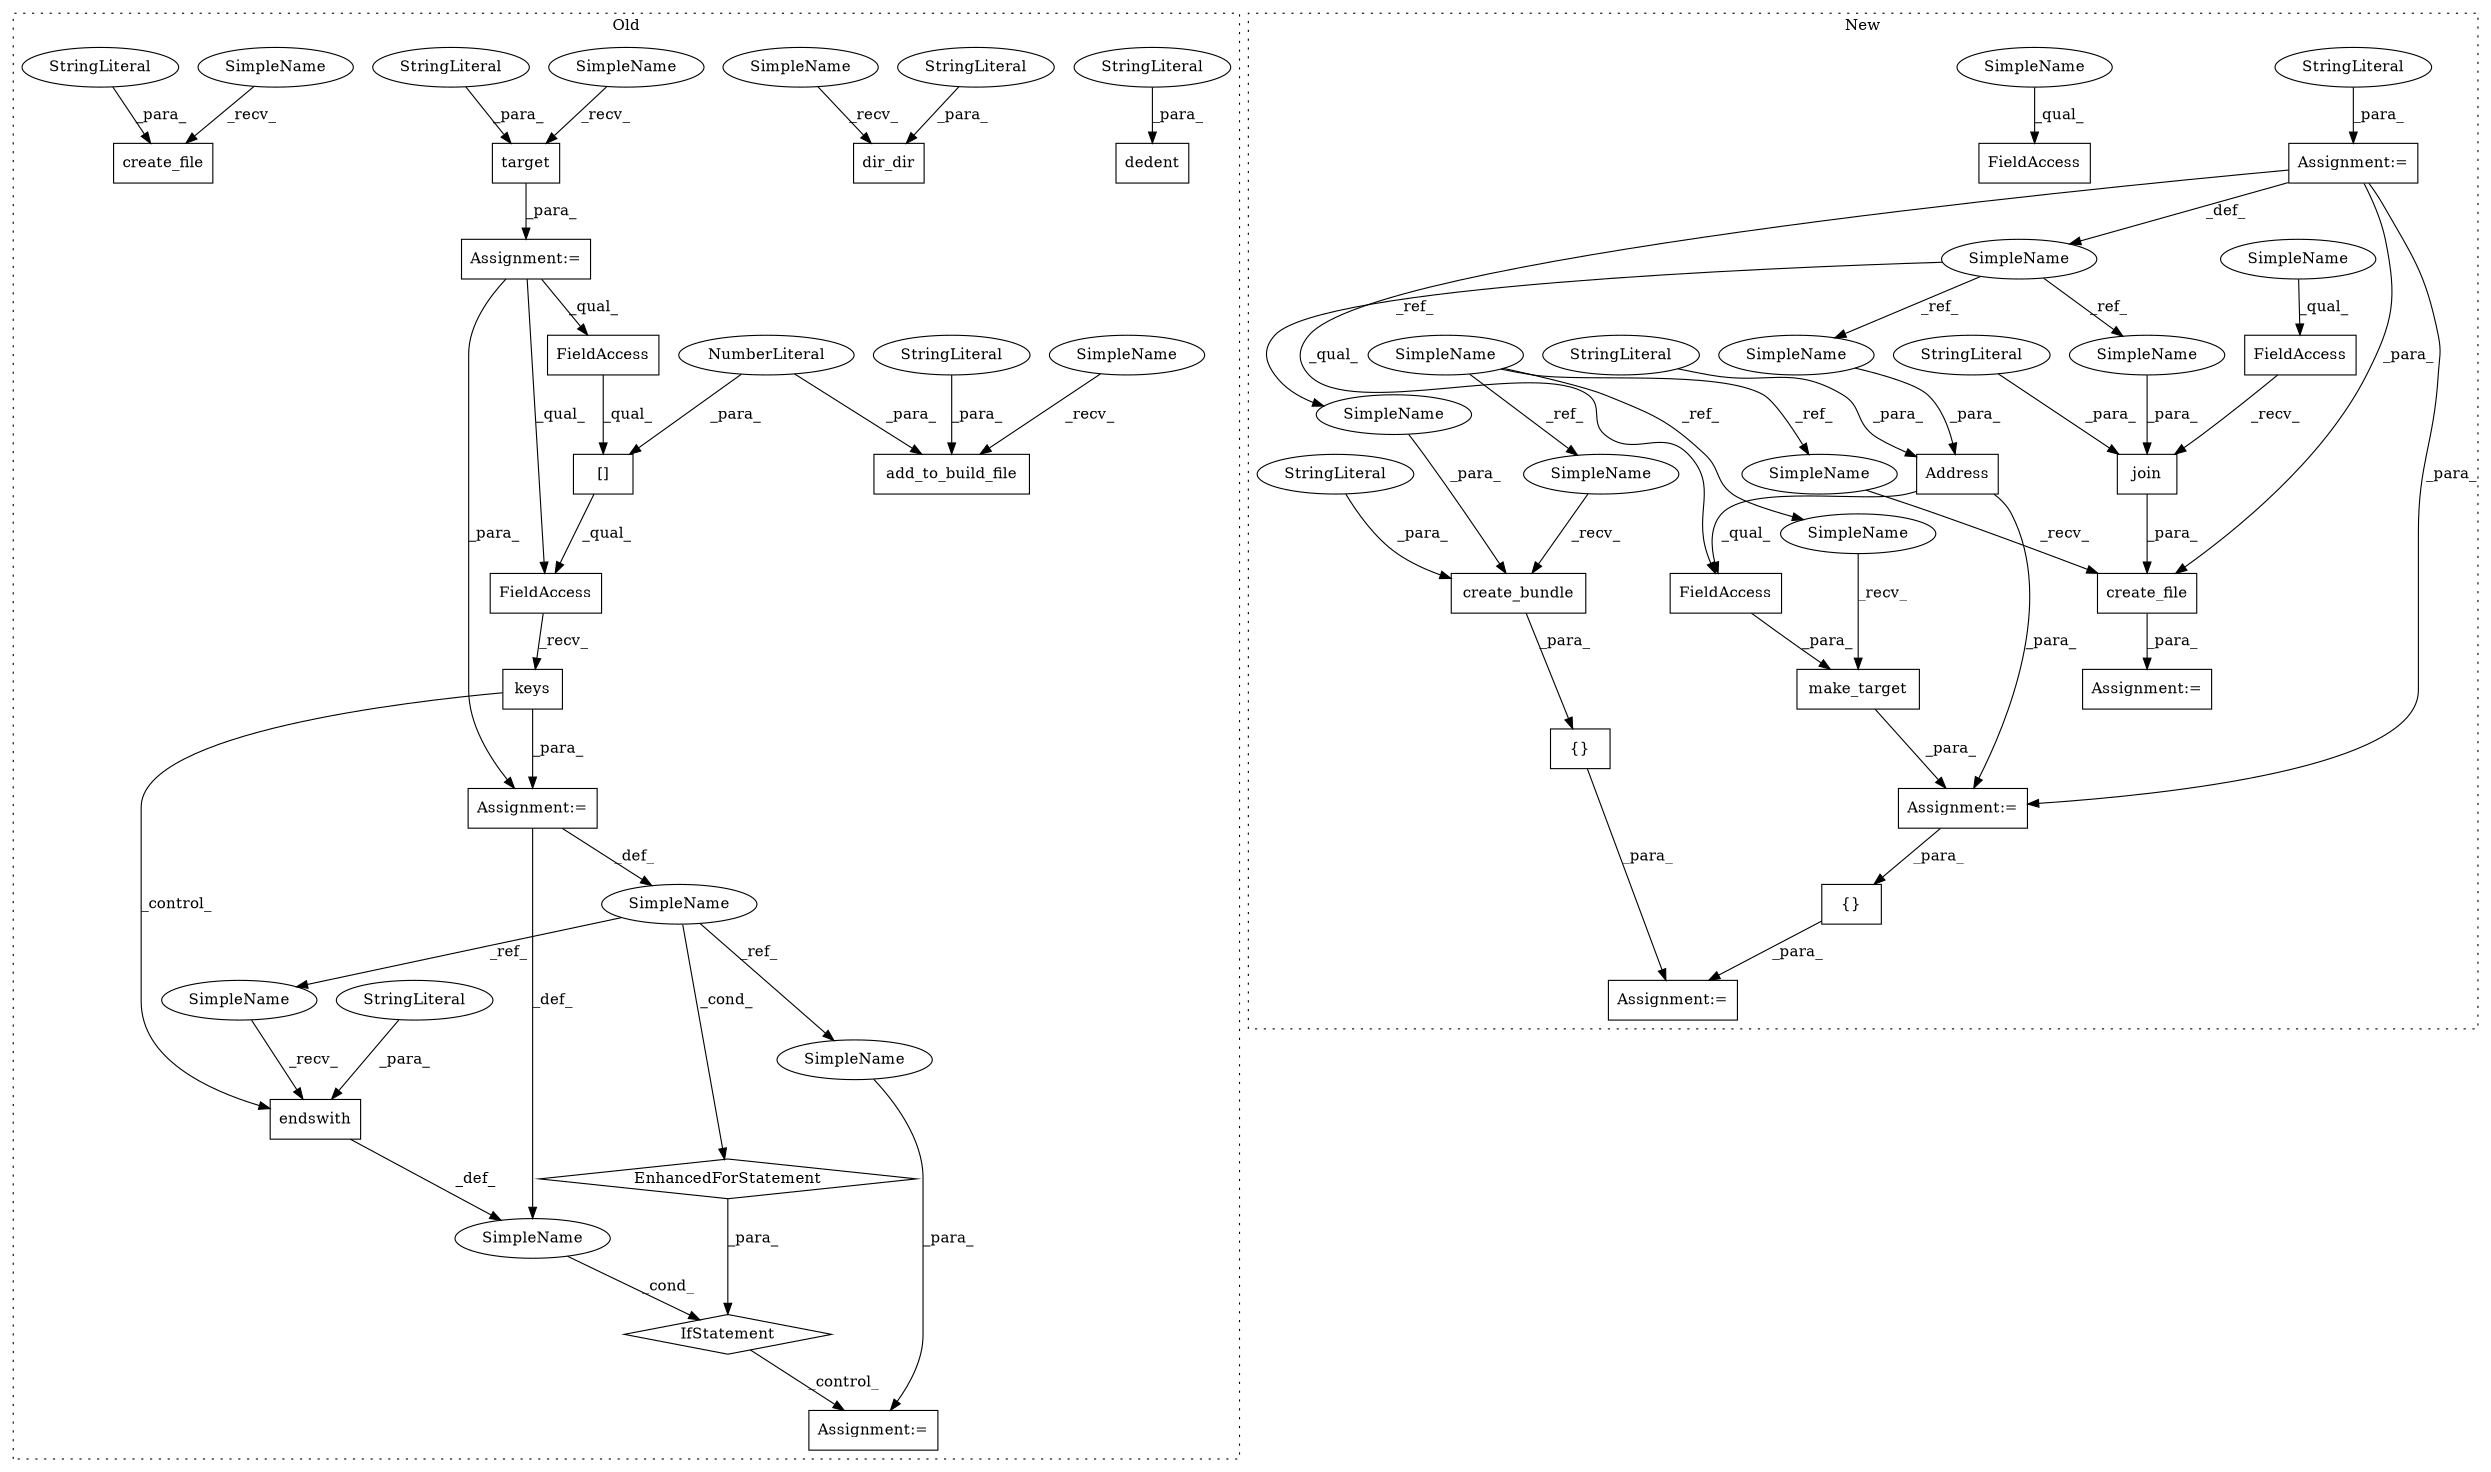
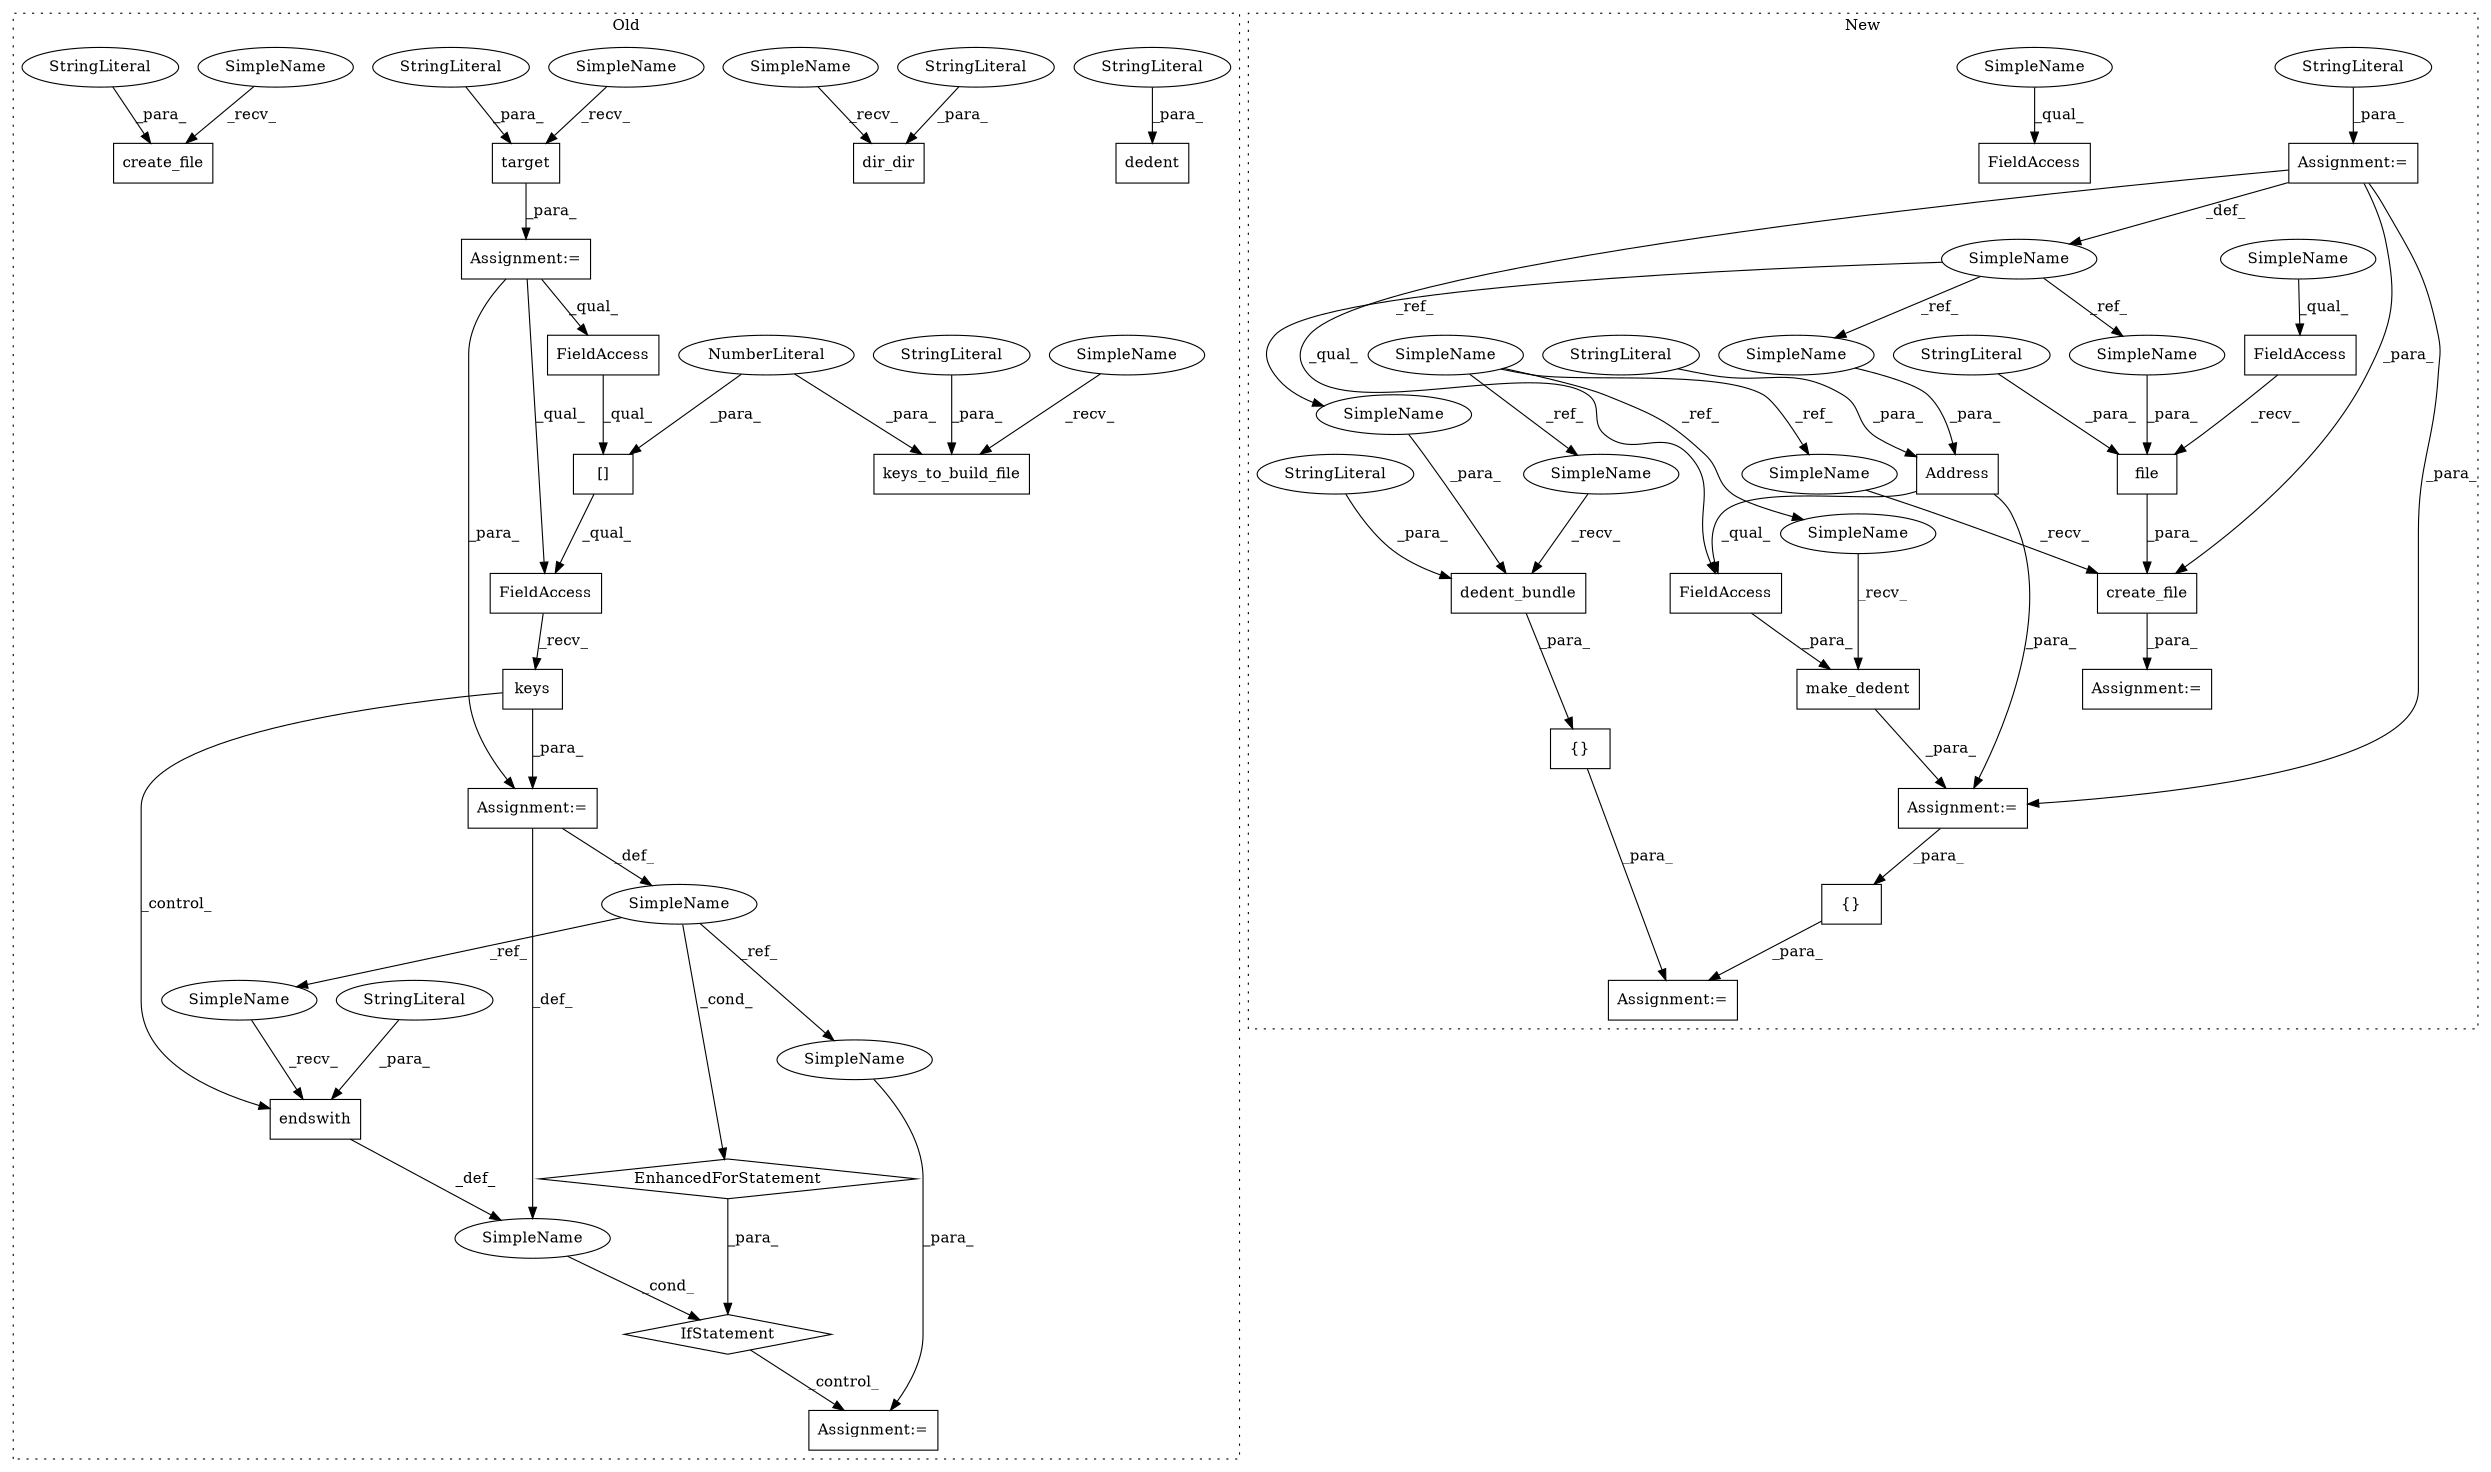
node "add_to_build_file": label "add_to_build_file" -> "keys_to_build_file"
node "join": label "join" -> "file"
node "create_bundle": label "create_bundle" -> "dedent_bundle"
node "make_target": label "make_target" -> "make_dedent"
